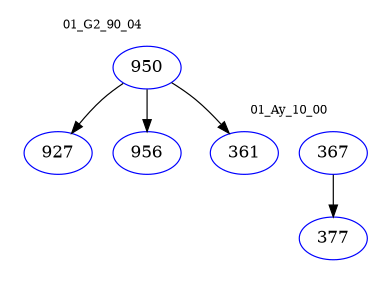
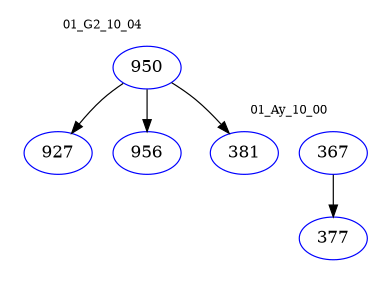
cluster "01_G2_90_04": label "01_G2_90_04" -> "01_G2_10_04"
node "361": label "361" -> "381"
